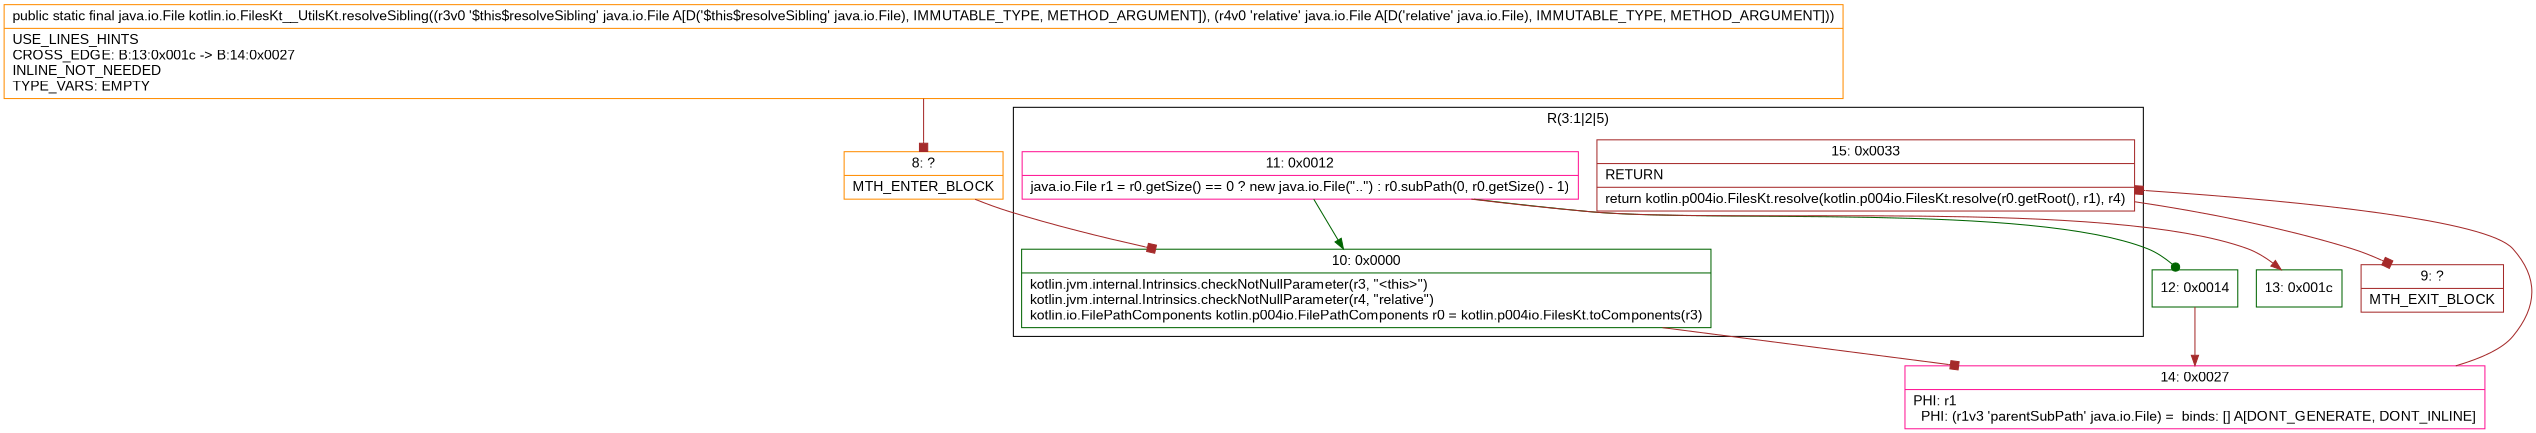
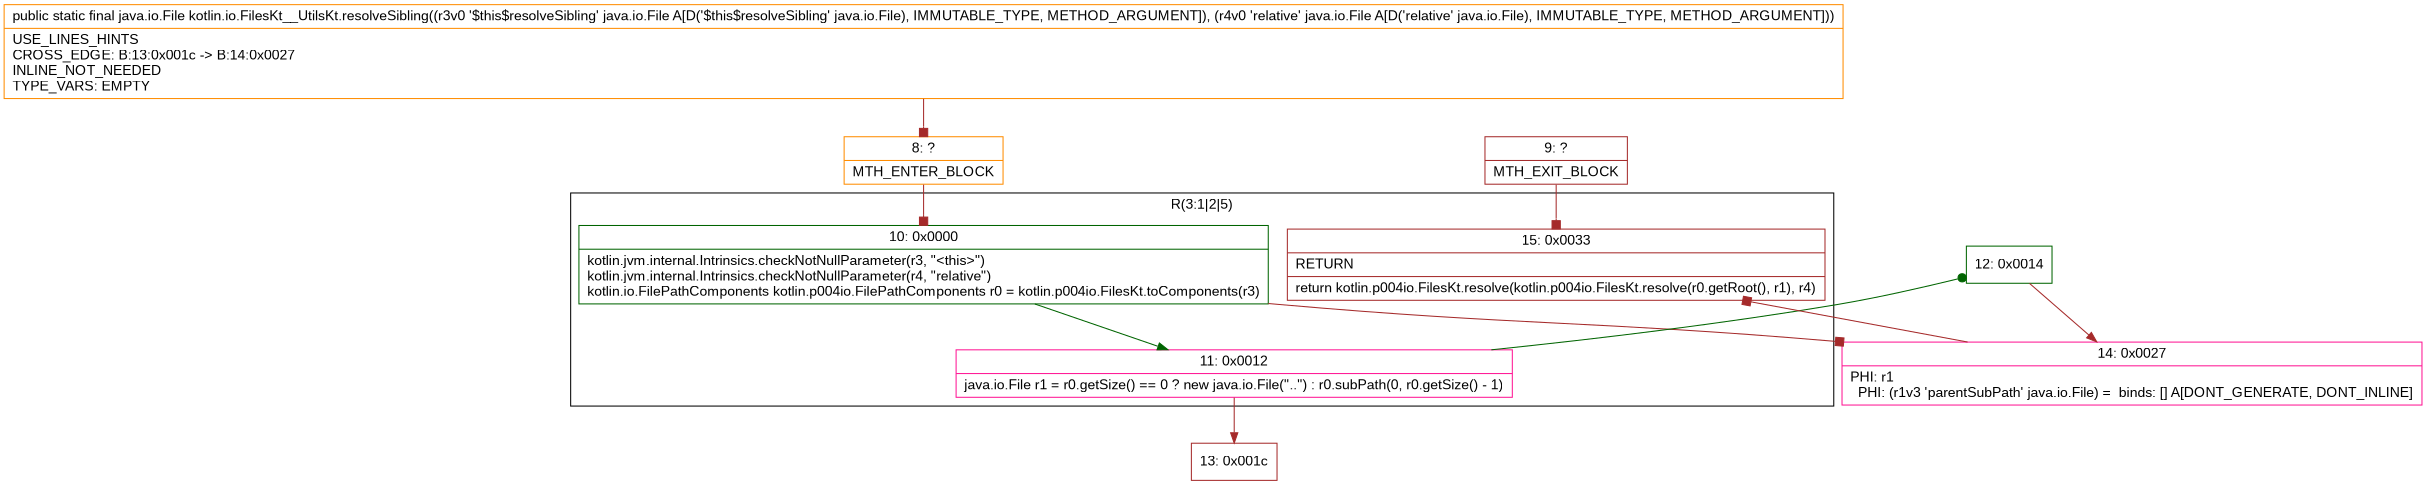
edge "11: 0x0012" -> "10: 0x0000": reversed
edge "15: 0x0033" -> "9: ?": reversed
node "13: 0x001c": color darkgreen -> brown
